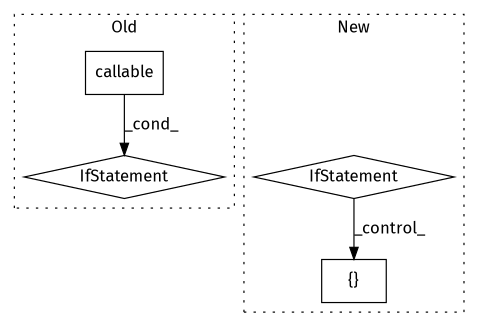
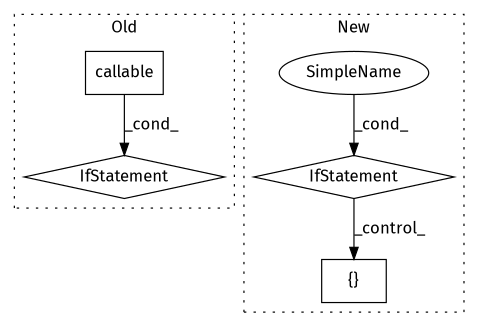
node "SimpleName": added
